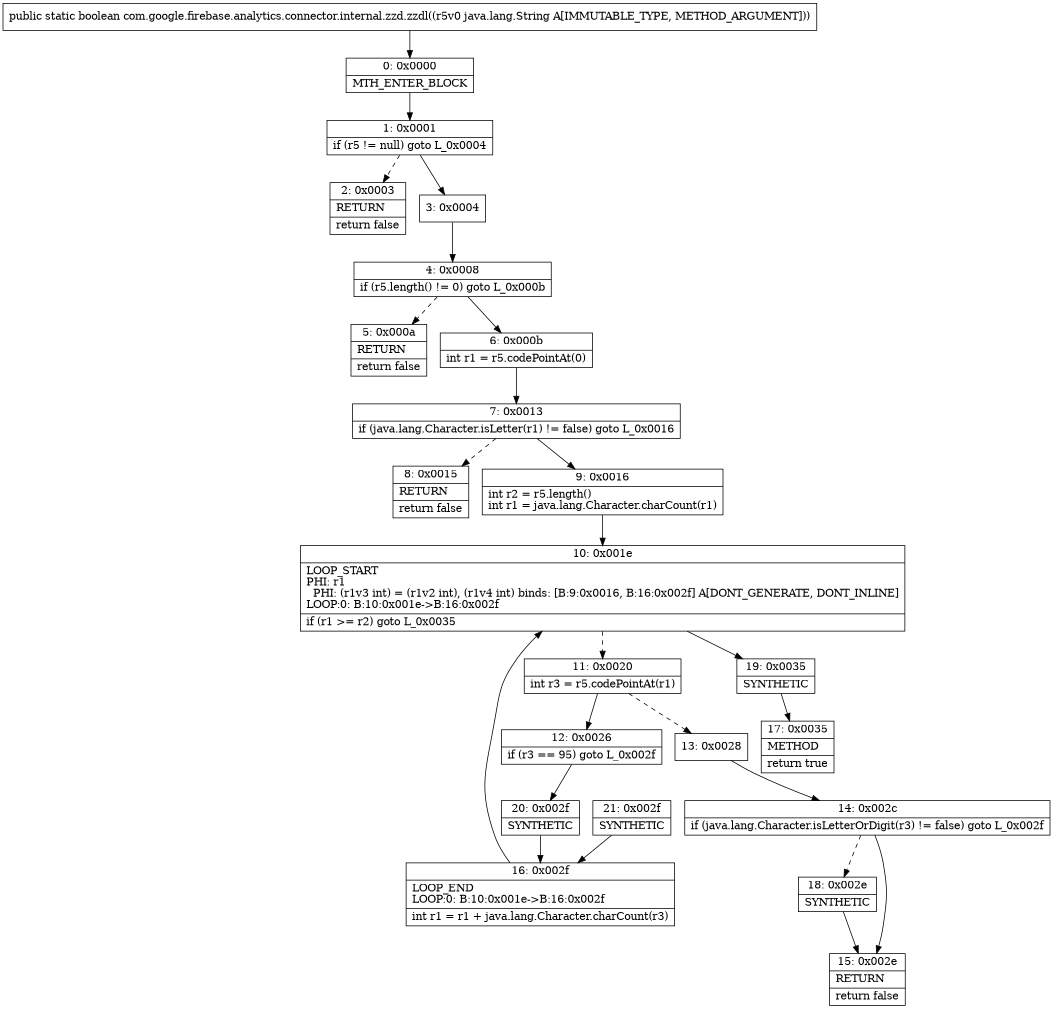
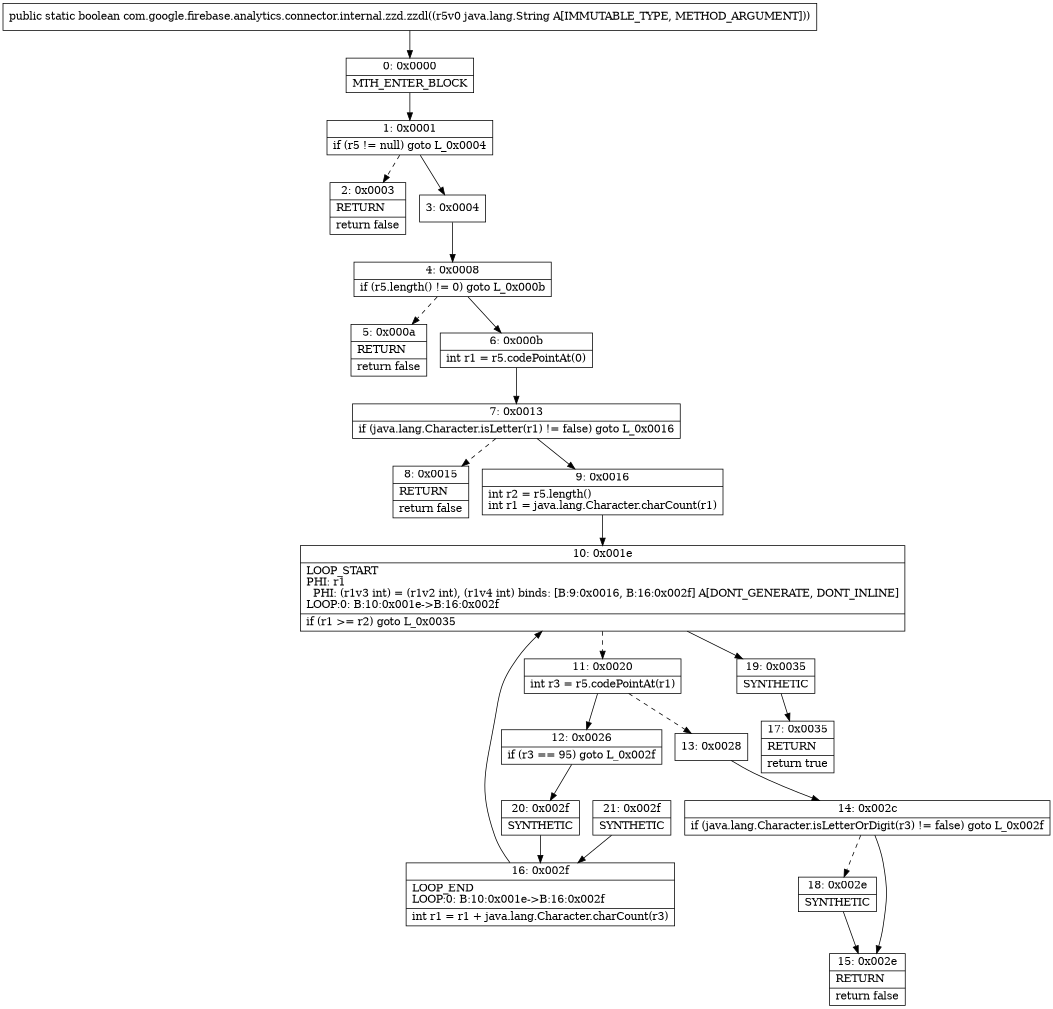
node "17: 0x0035": text "METHOD" -> "RETURN"
